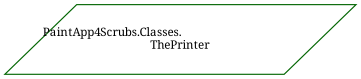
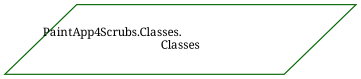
node "PaintApp4Scrubs.Classes. ThePrinter": label "PaintApp4Scrubs.Classes. ThePrinter" -> "PaintApp4Scrubs.Classes. Classes"
